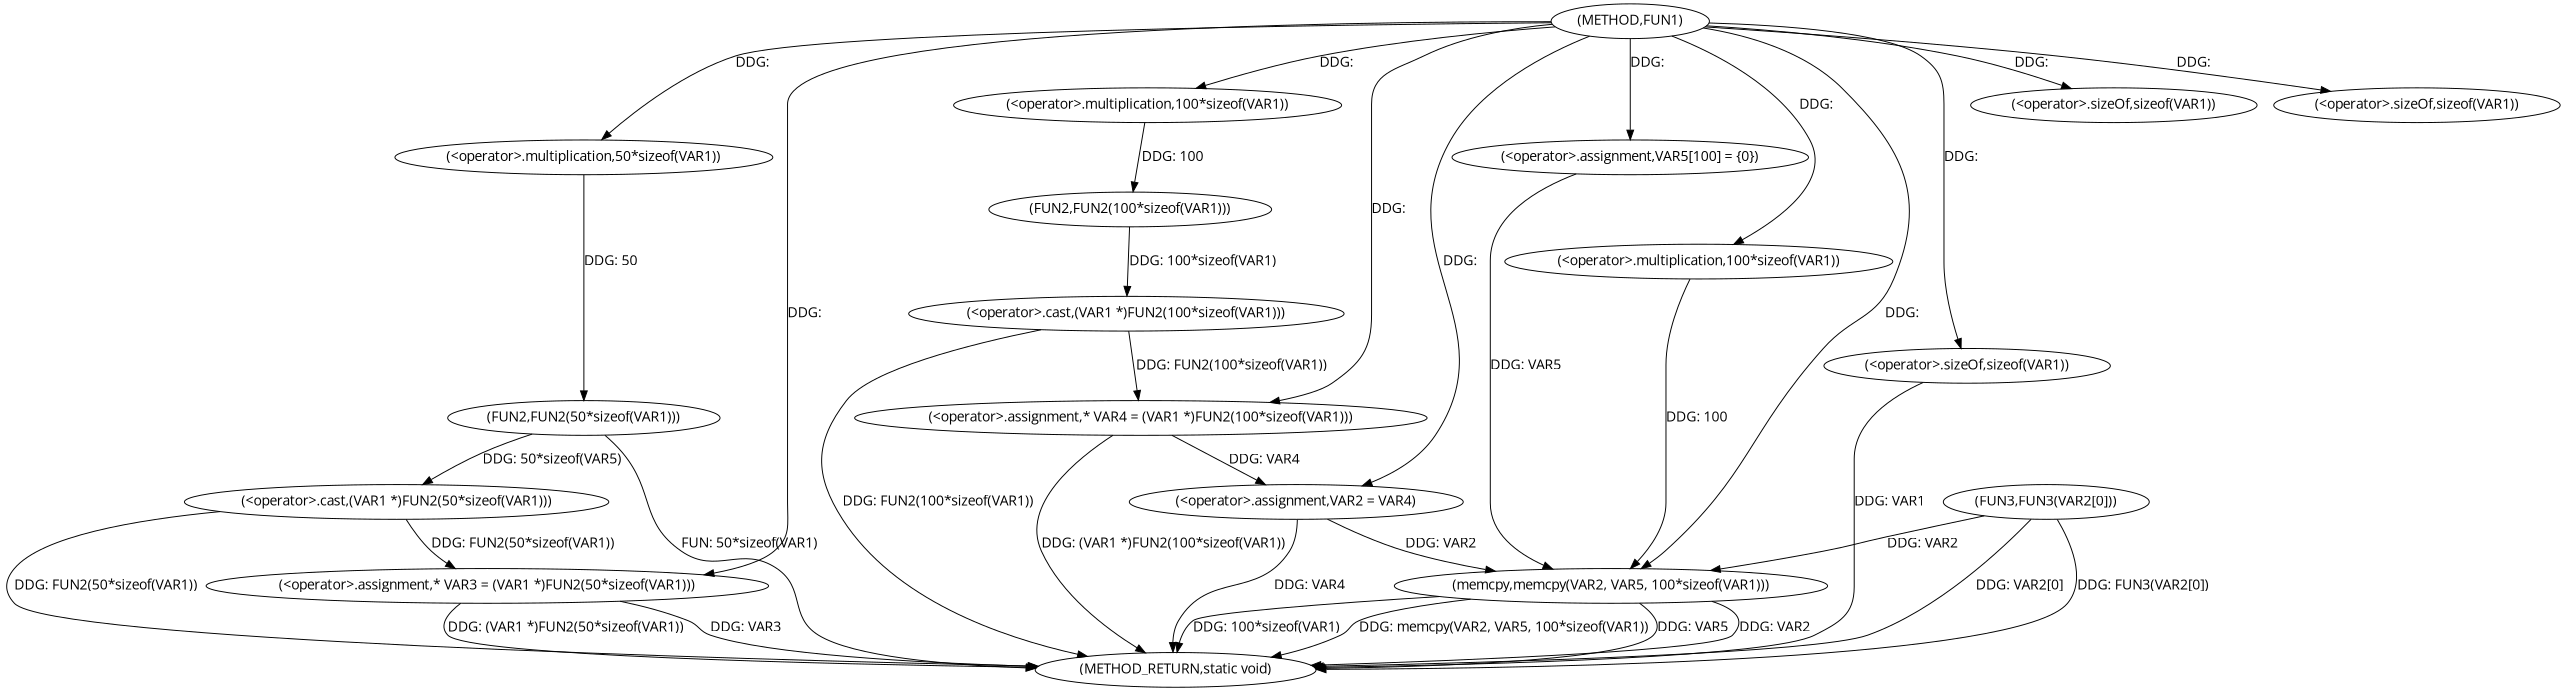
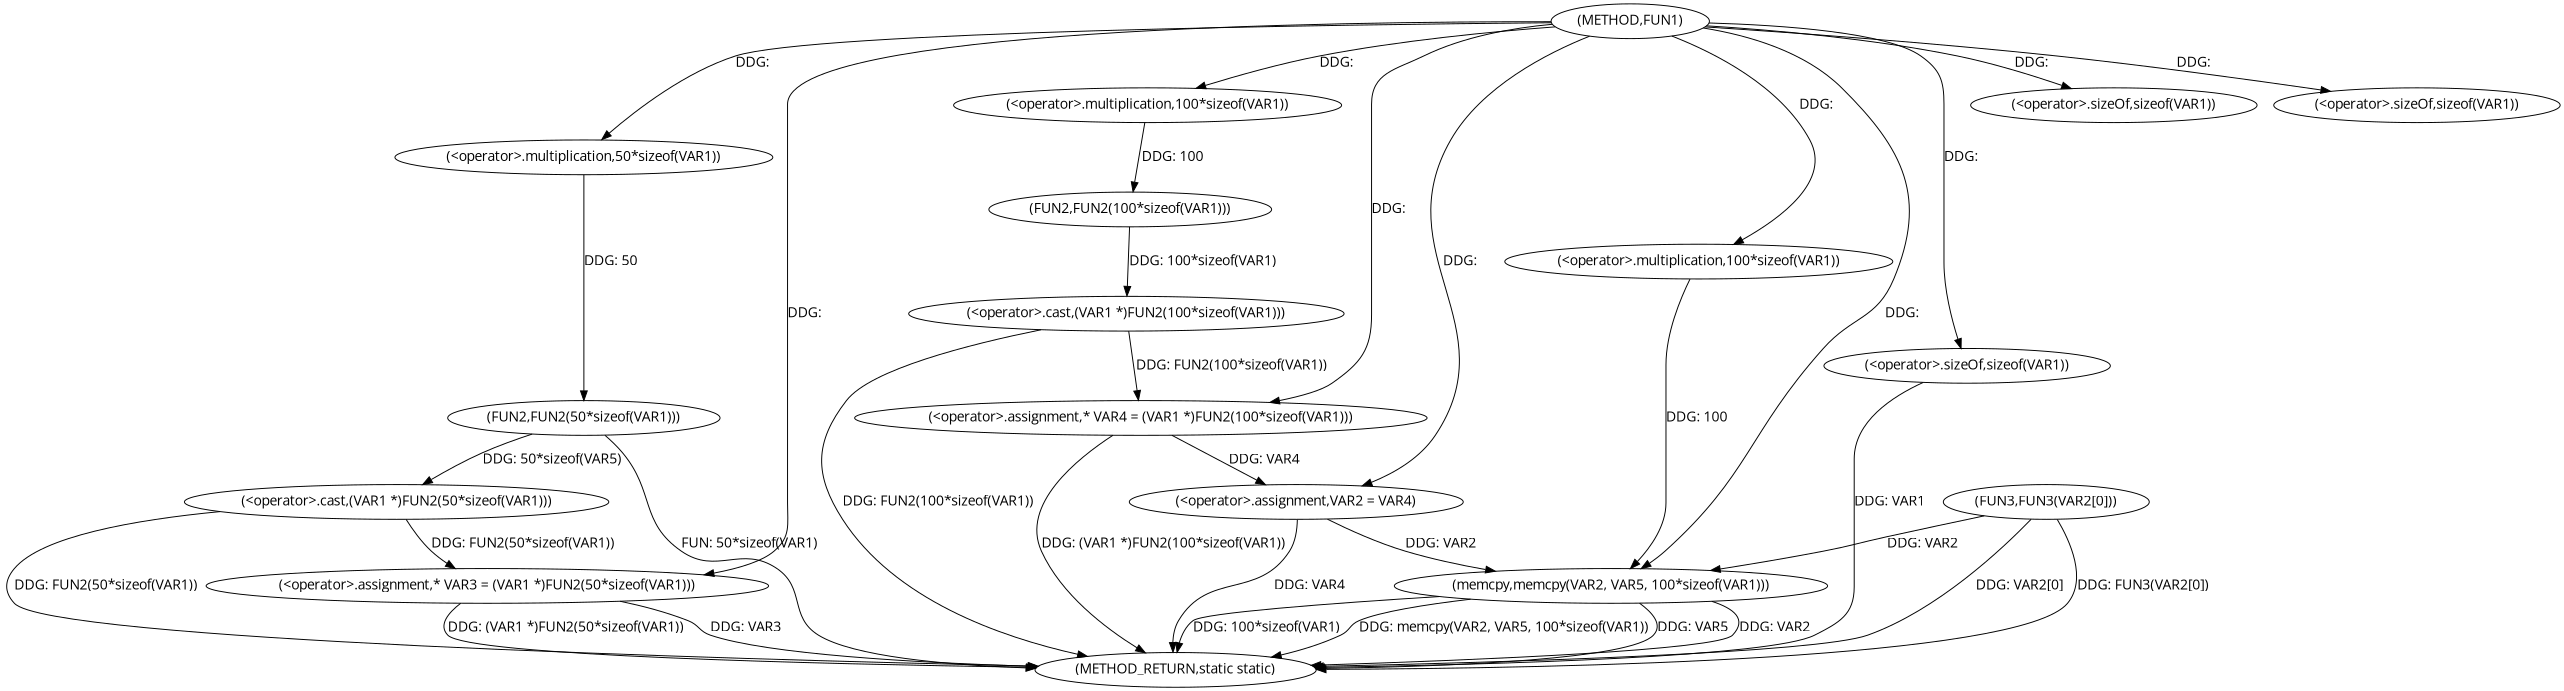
node "(<operator>.assignment,VAR5[100] = {0})": removed
node "(METHOD_RETURN,static void)": label "(METHOD_RETURN,static void)" -> "(METHOD_RETURN,static static)"
